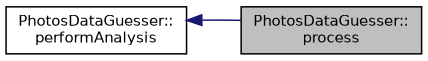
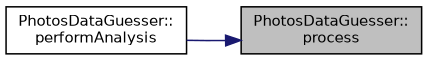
edge "PhotosDataGuesser:: process" -> "PhotosDataGuesser:: performAnalysis": reversed
